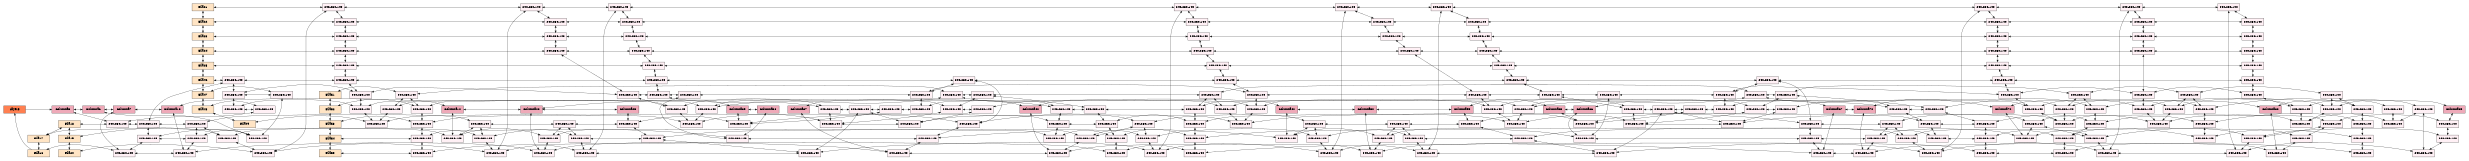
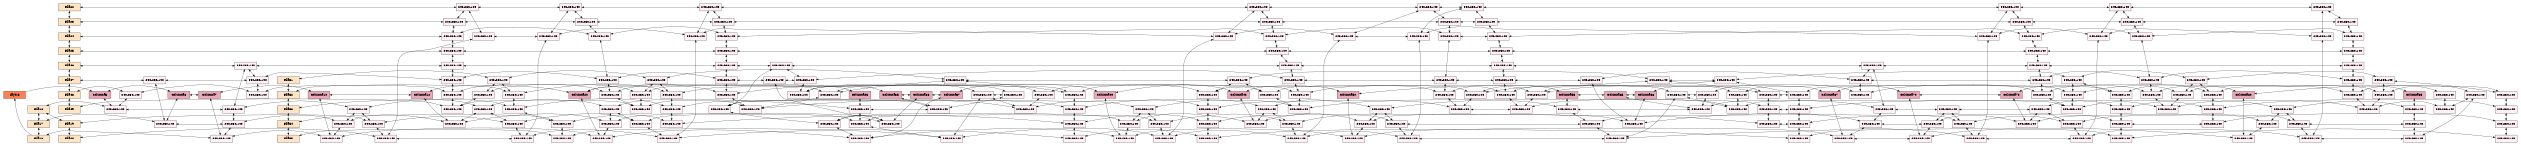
node "Fila21": removed
edge "Columna36" -- "Columna37": added
